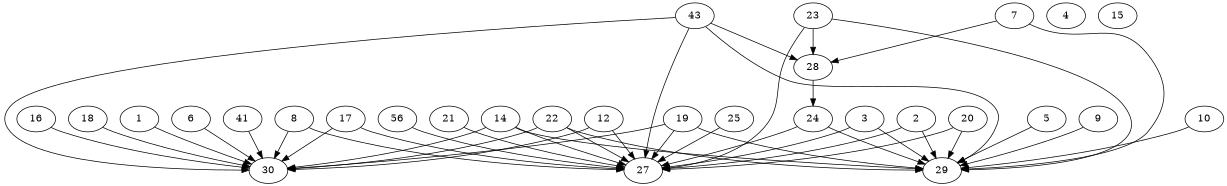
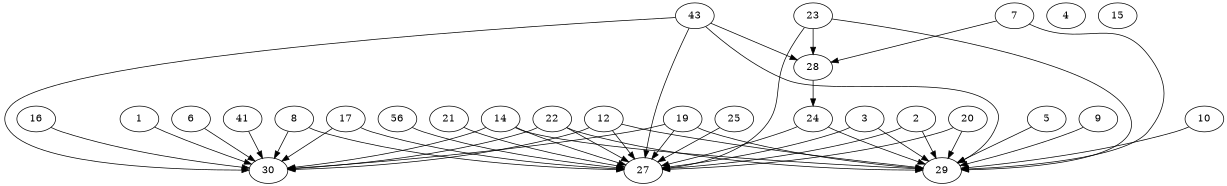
node "18": removed
edge "12" -> "29": added
